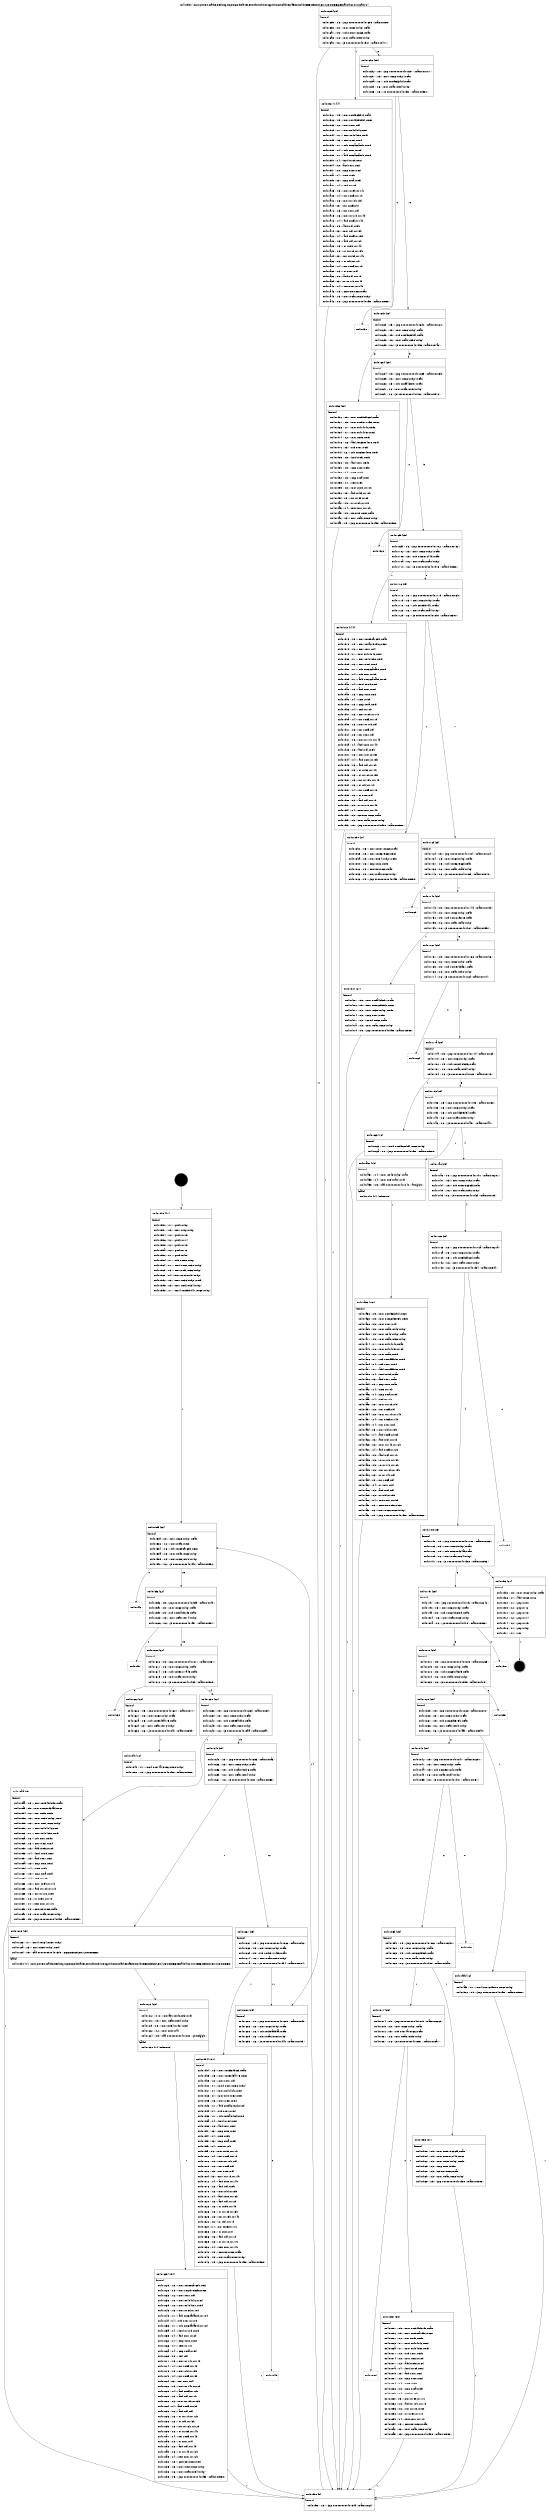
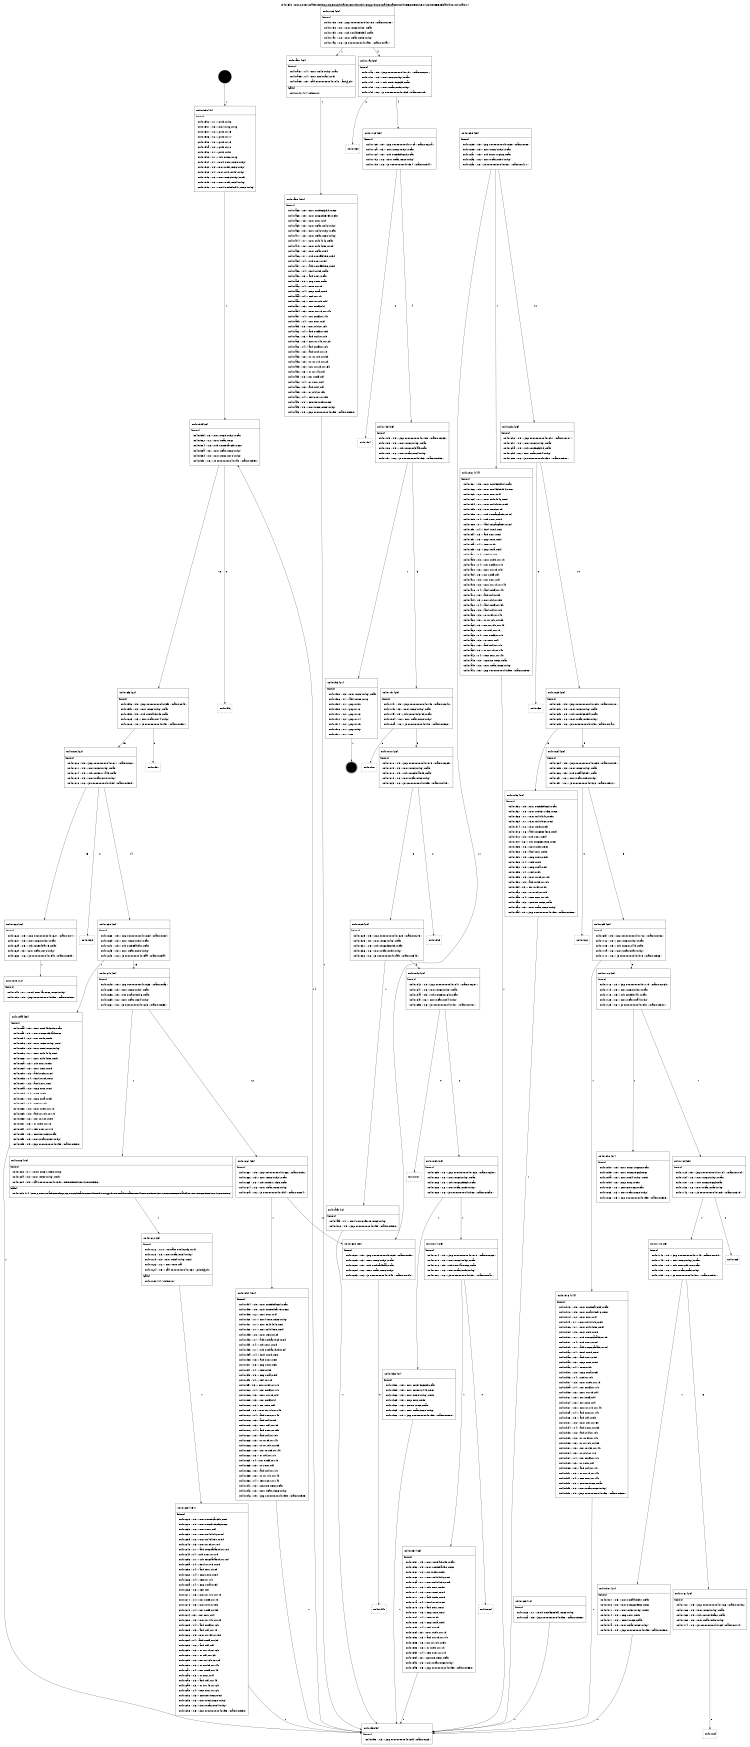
node "0x401d3f": added
node "0x40177a [25]": removed
